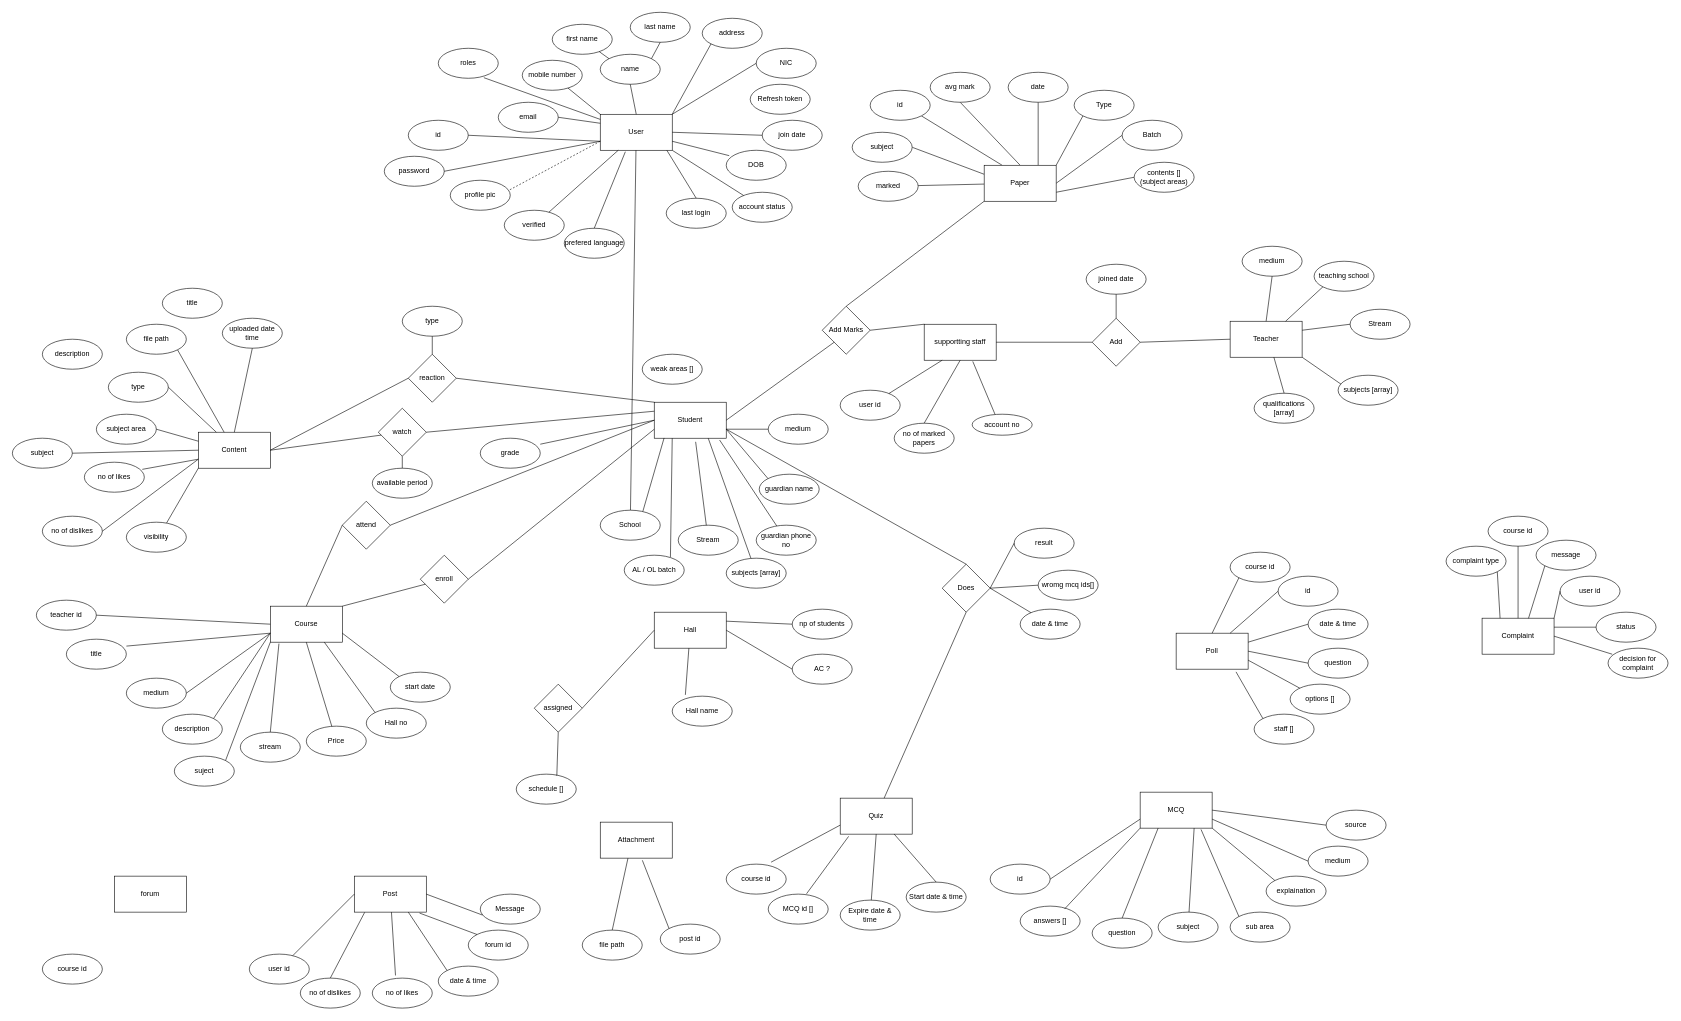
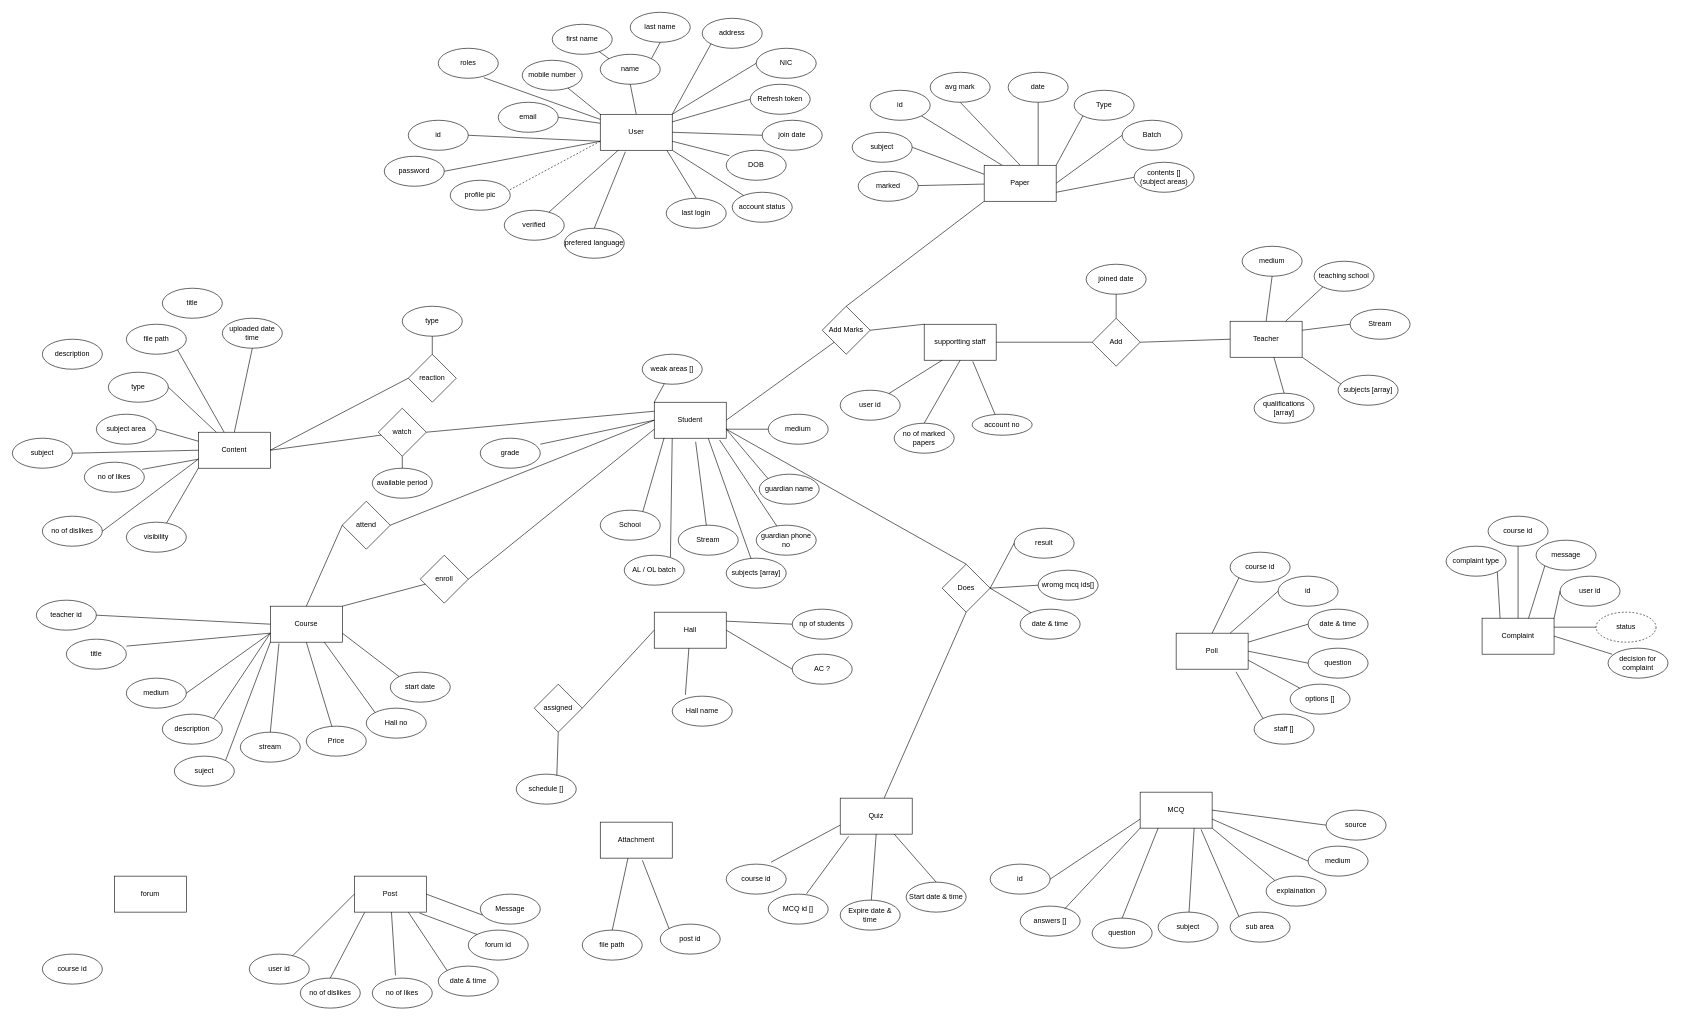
edge "User" -- "School": now "User" -- "Refresh token"
edge "reaction" -- "Student": now "weak areas []" -- "Student"
node "status": style solid -> dashed
